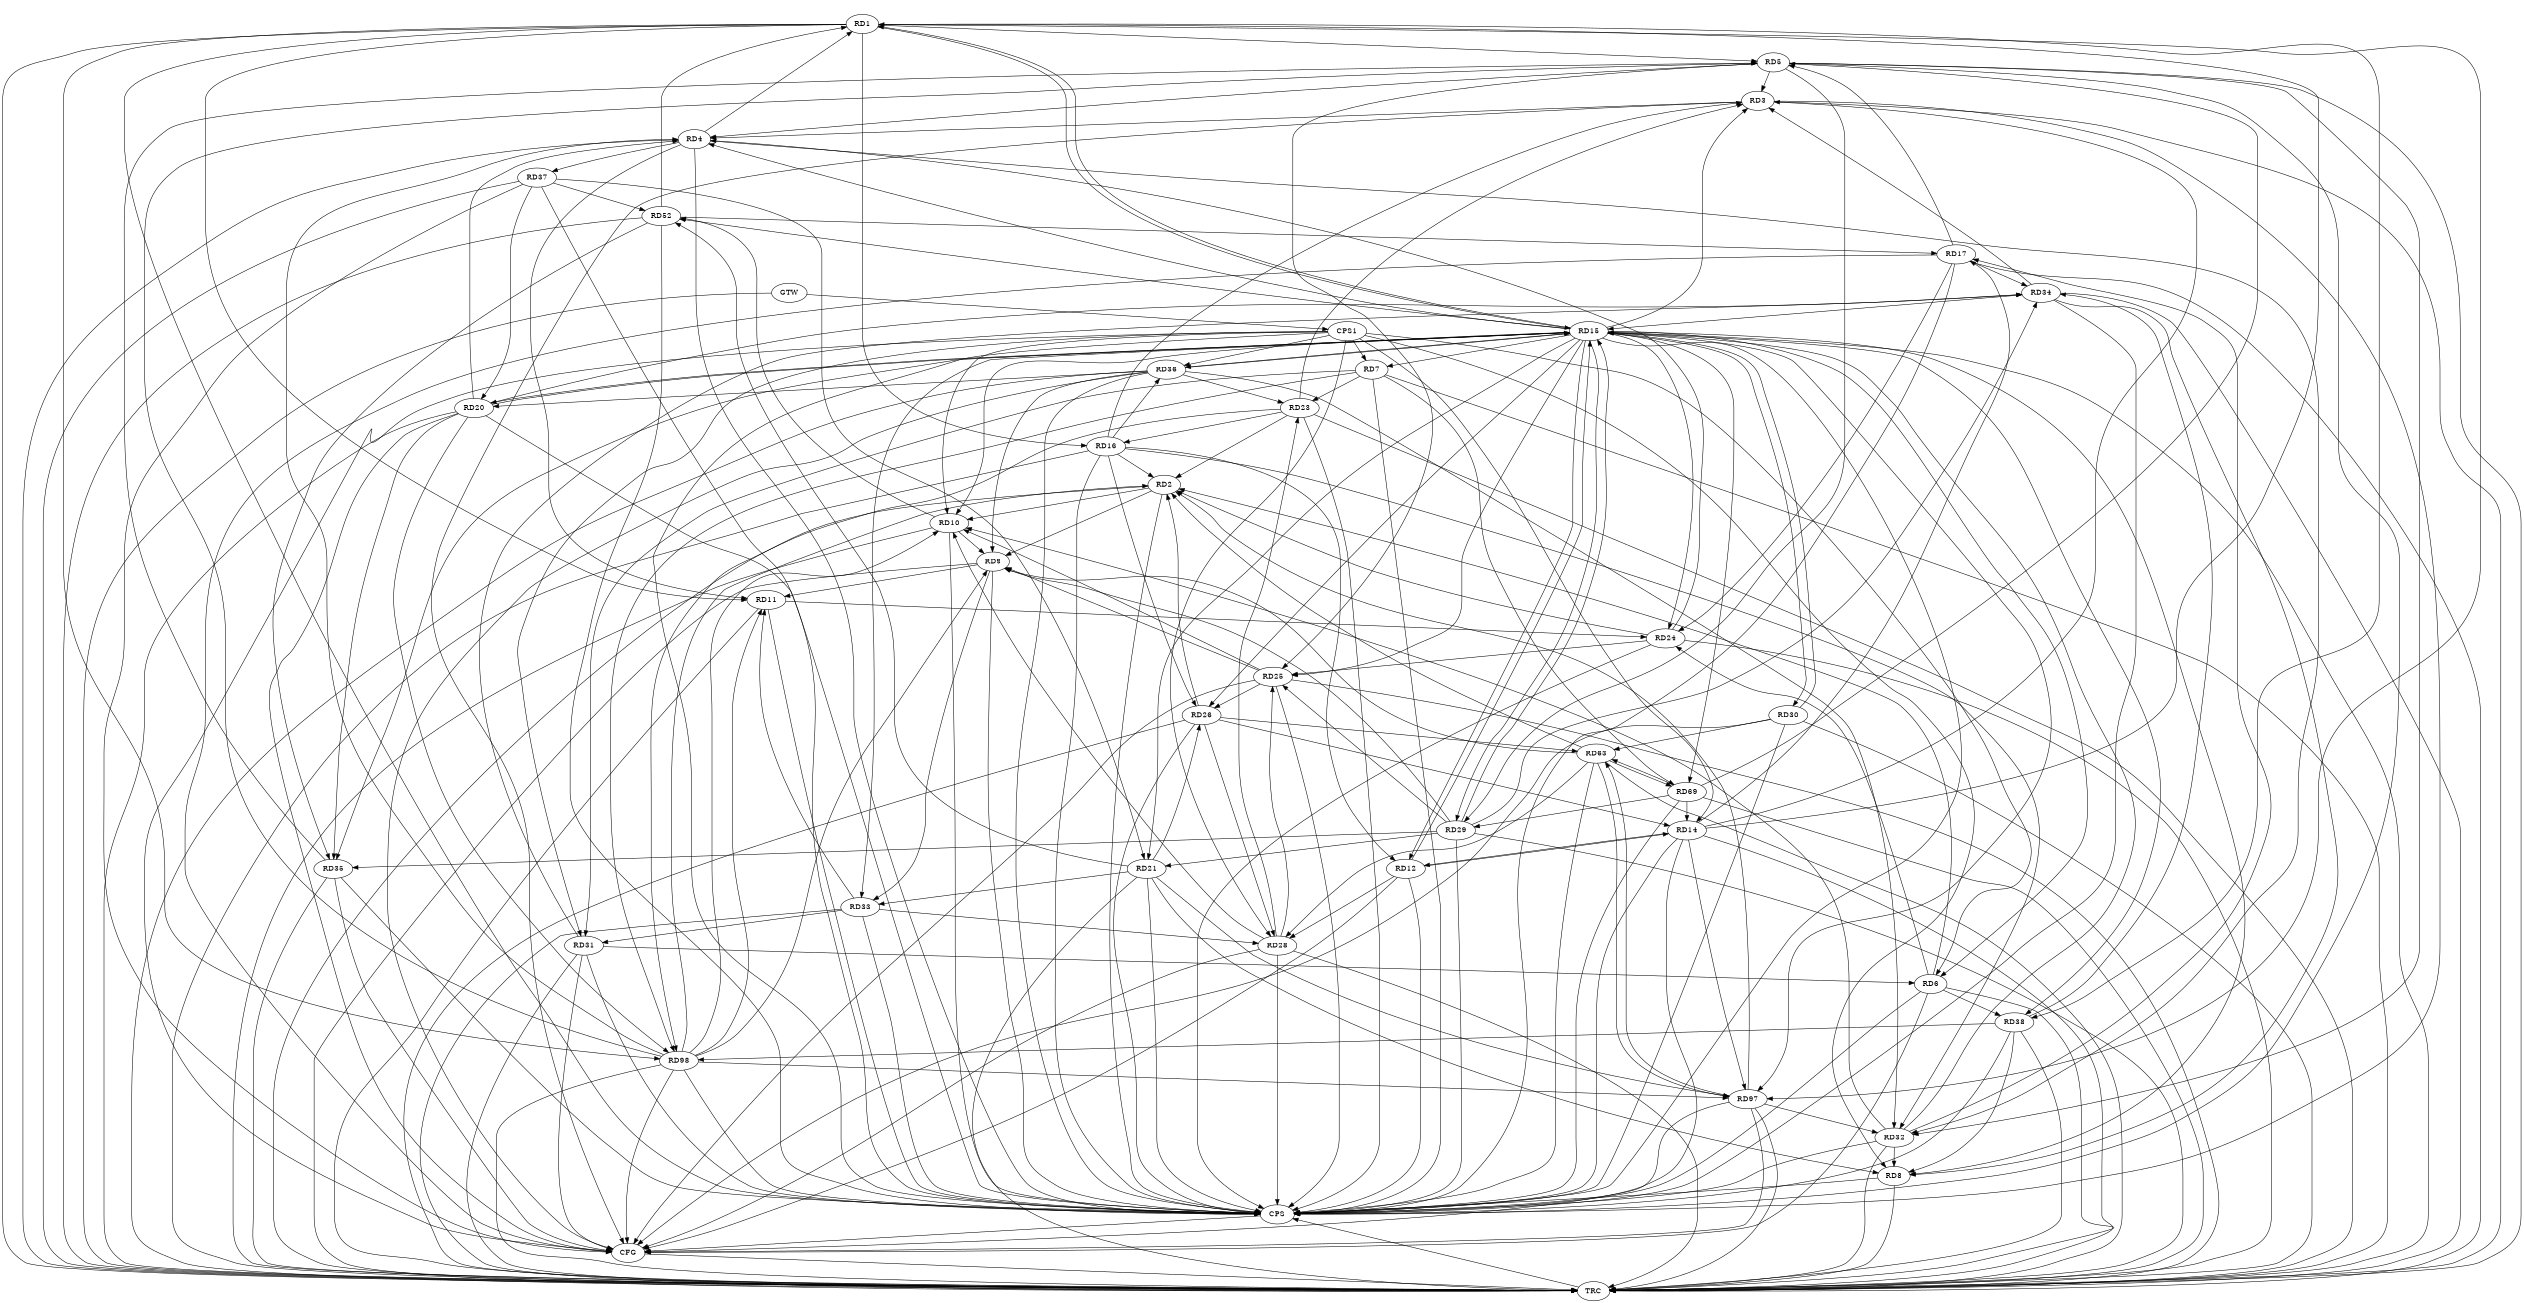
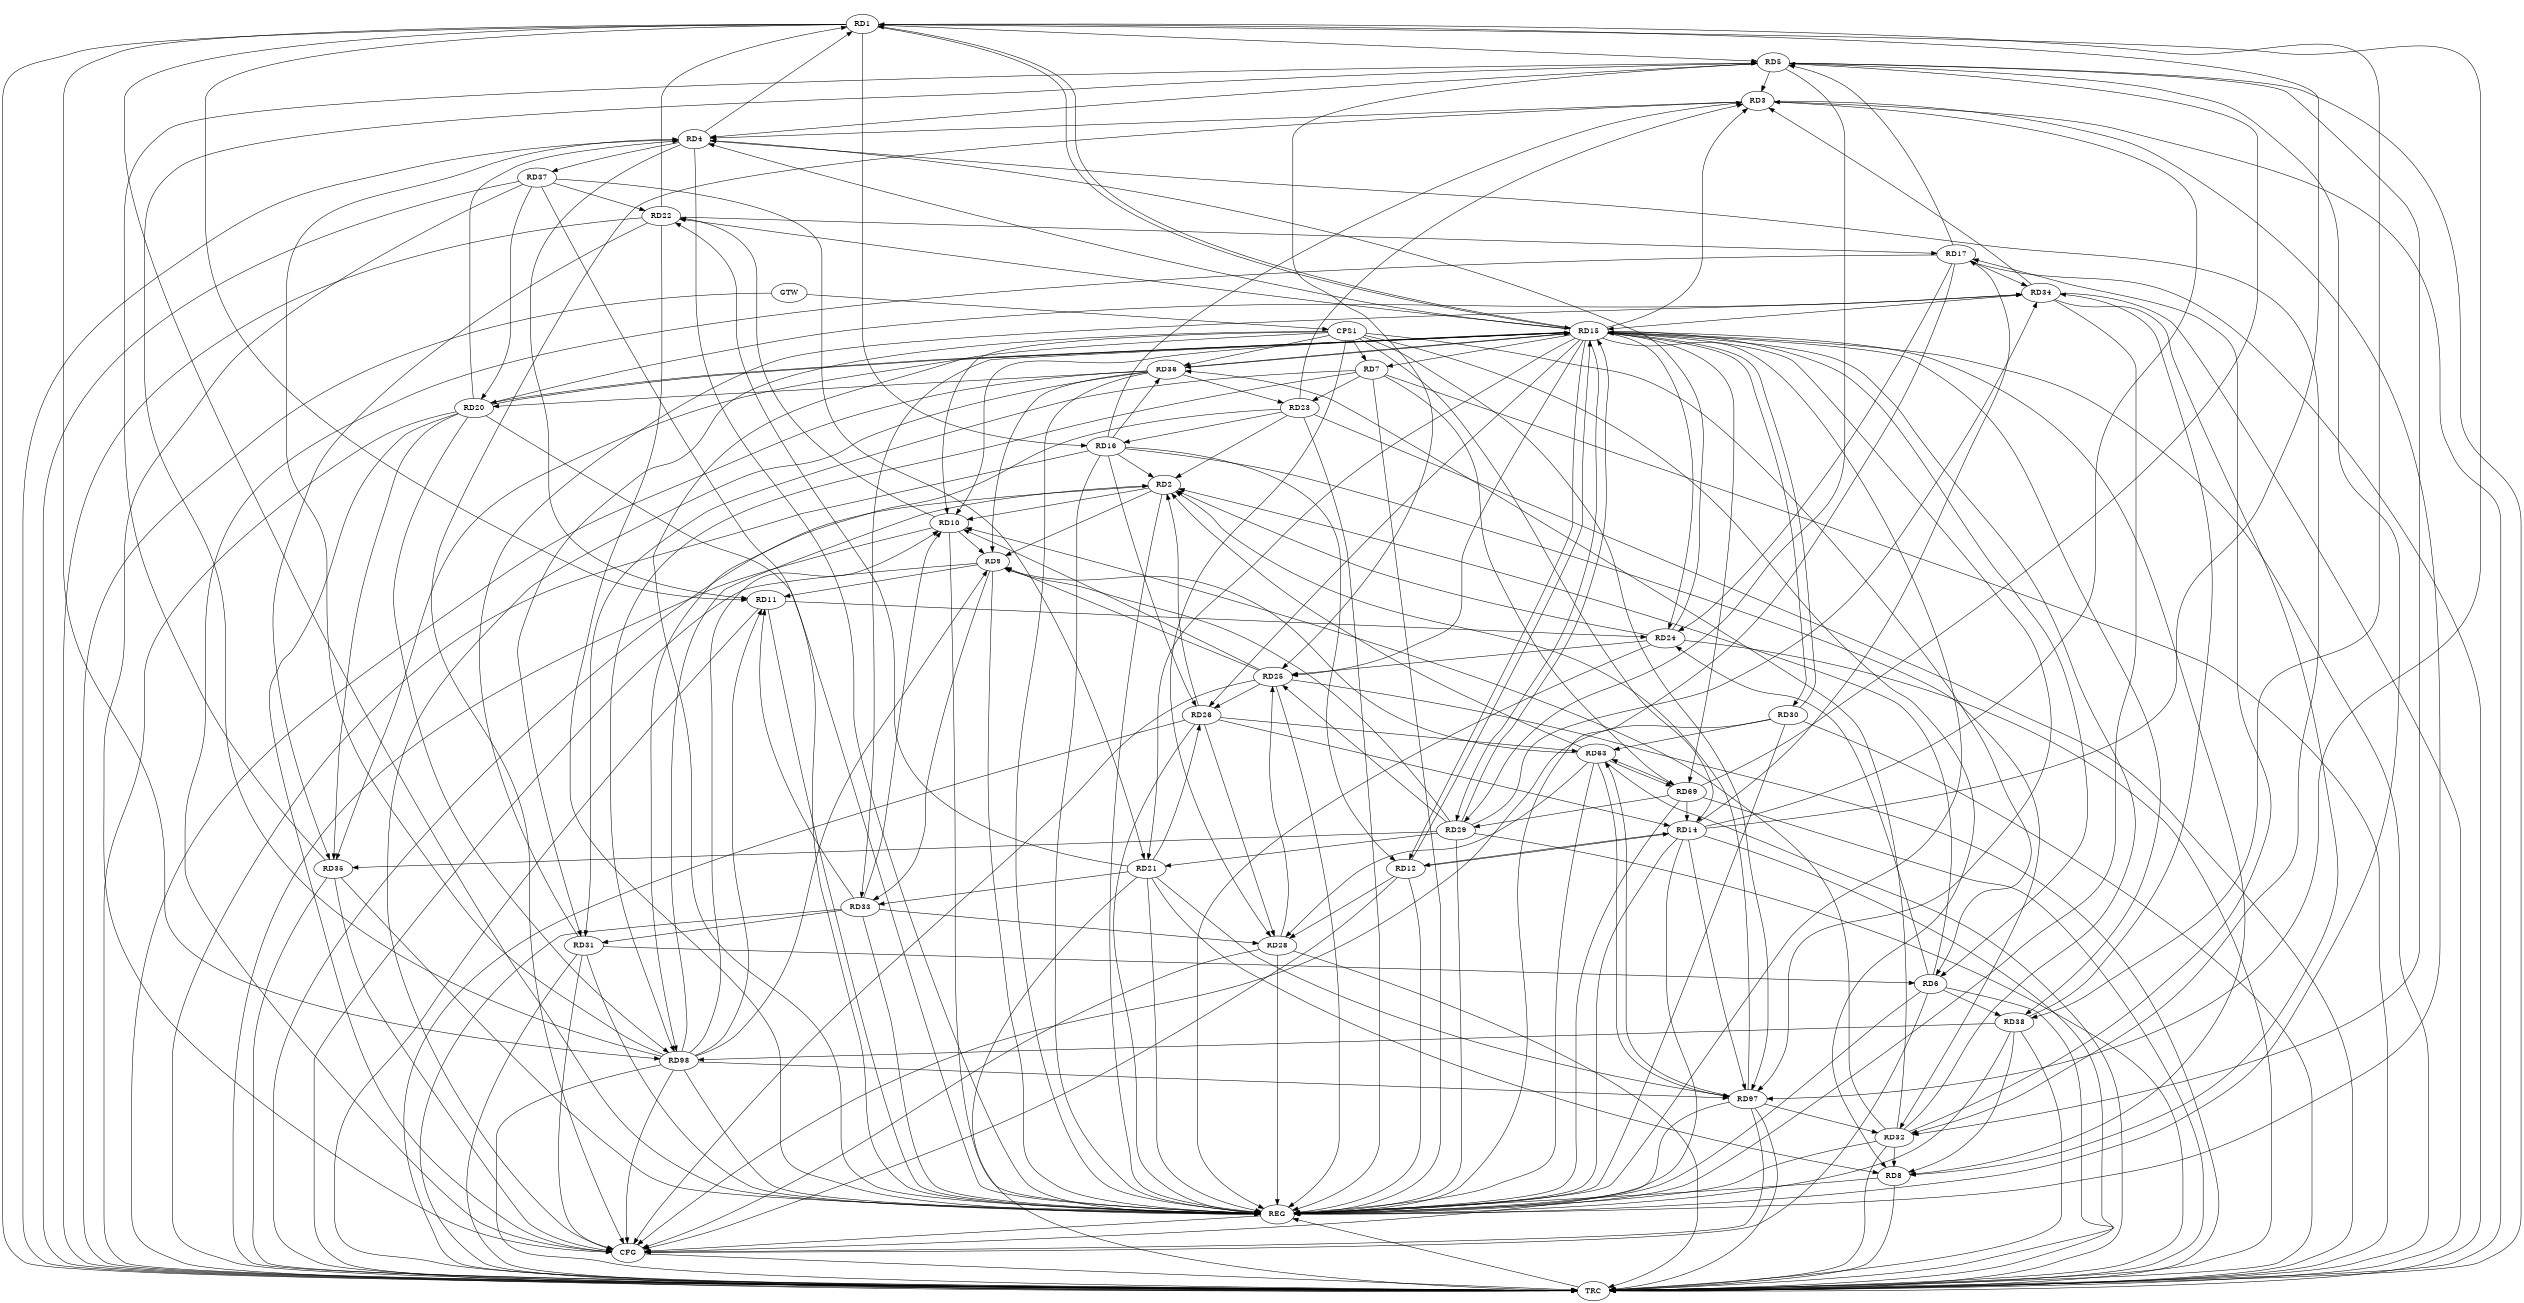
node "RD52": label "RD52" -> "RD22"
edge "CPS1" -> "CFG": now "CPS1" -> "RD97"
edge "RD36" -> "RD32": reversed
edge "RD28" -> "RD23": removed
edge "RD28" -> "RD10": now "RD33" -> "RD10"
node "CPS": label "CPS" -> "REG"
